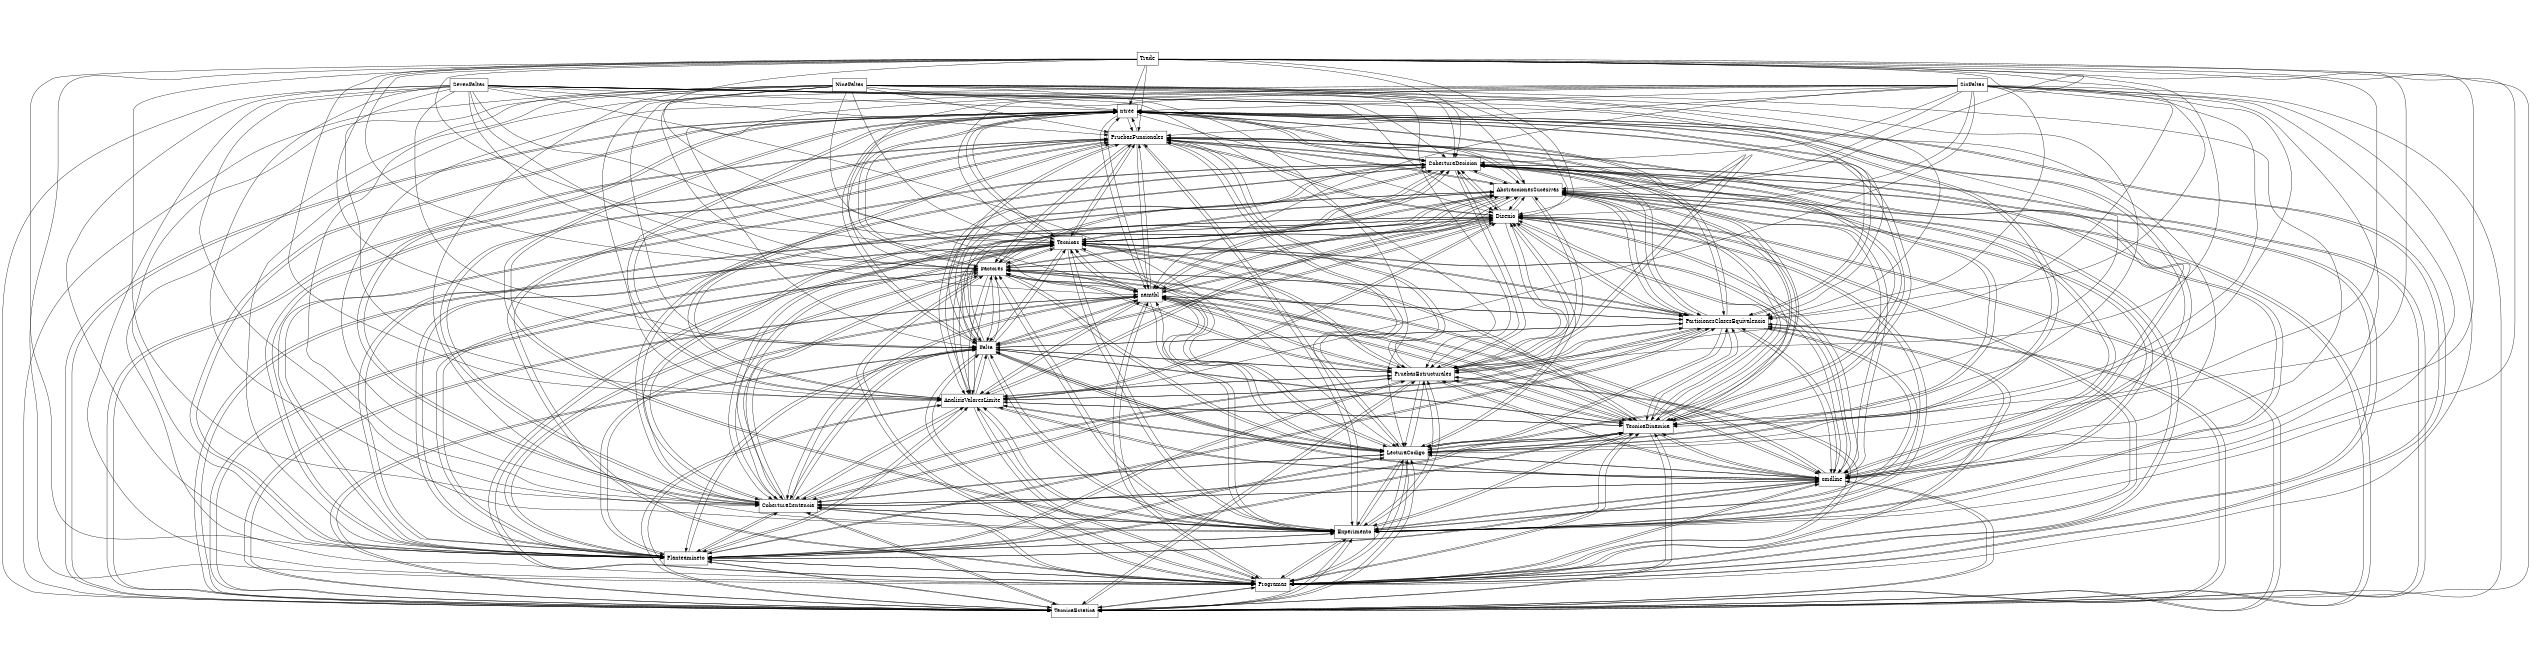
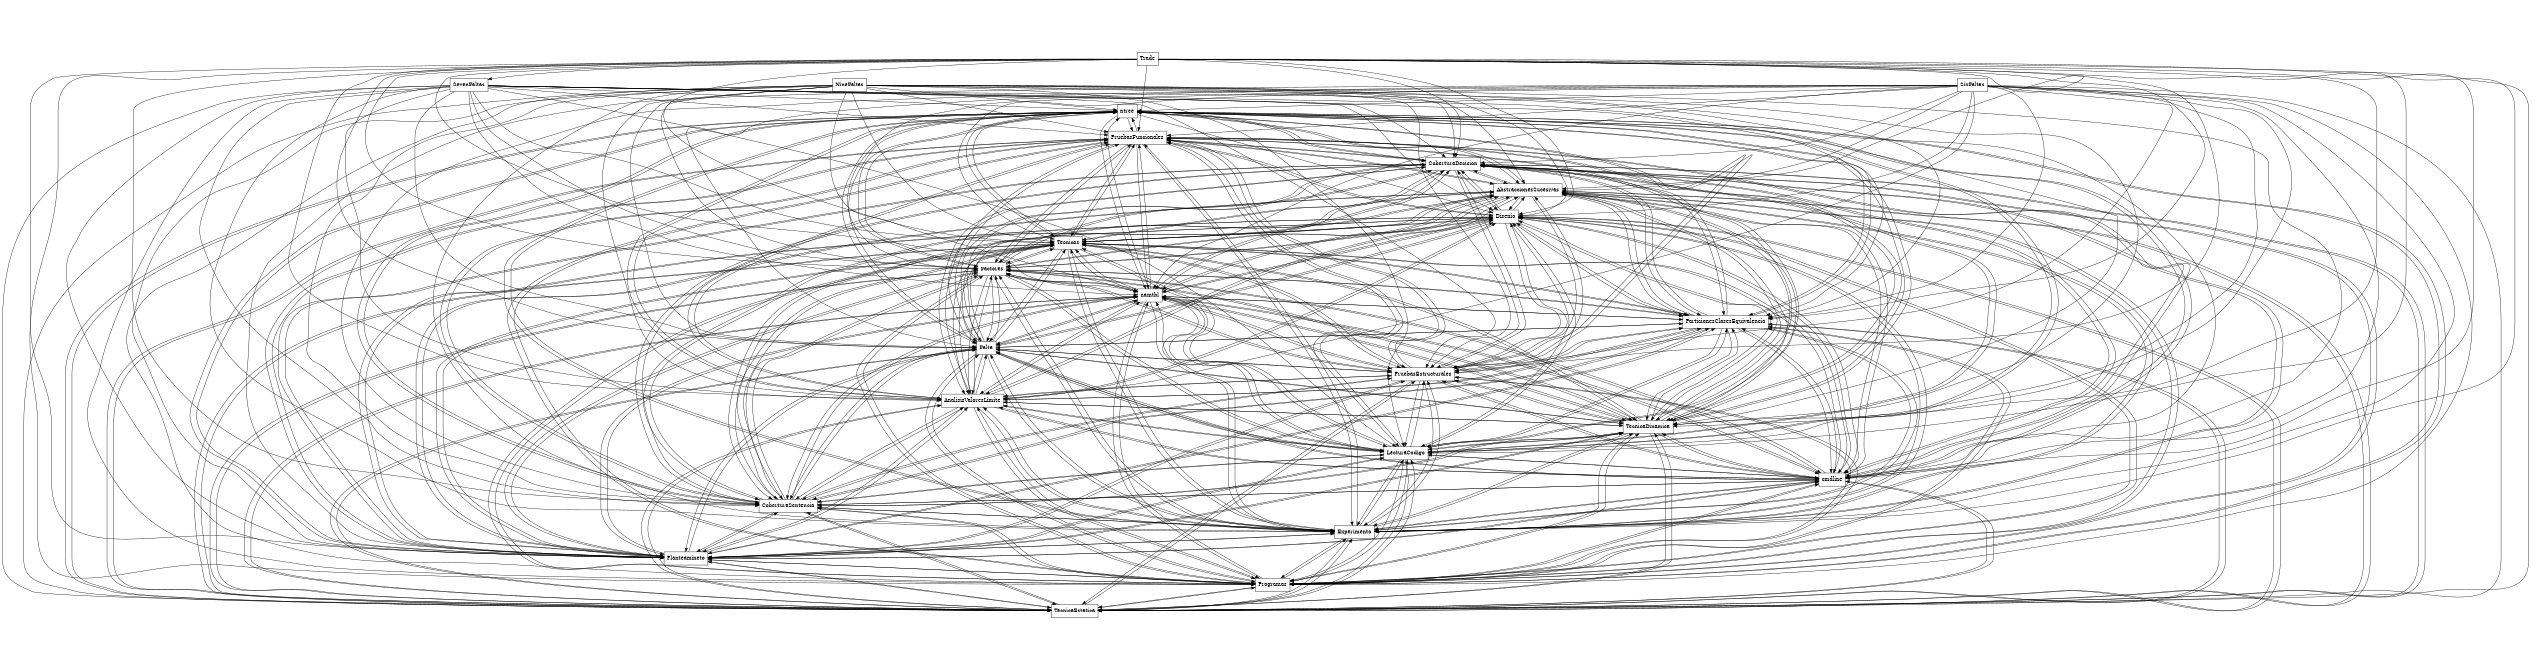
edge "Trade" -> "ntree": now "Trade" -> "SevenFaltas"
